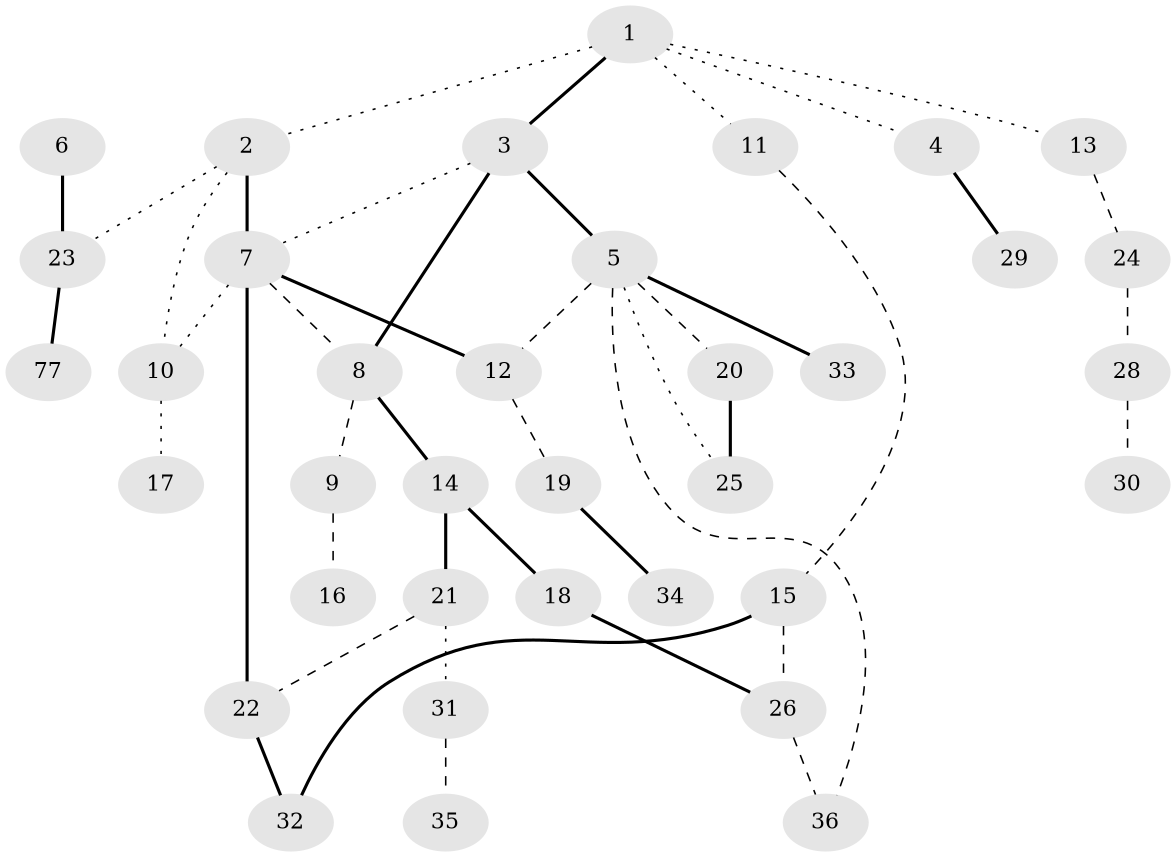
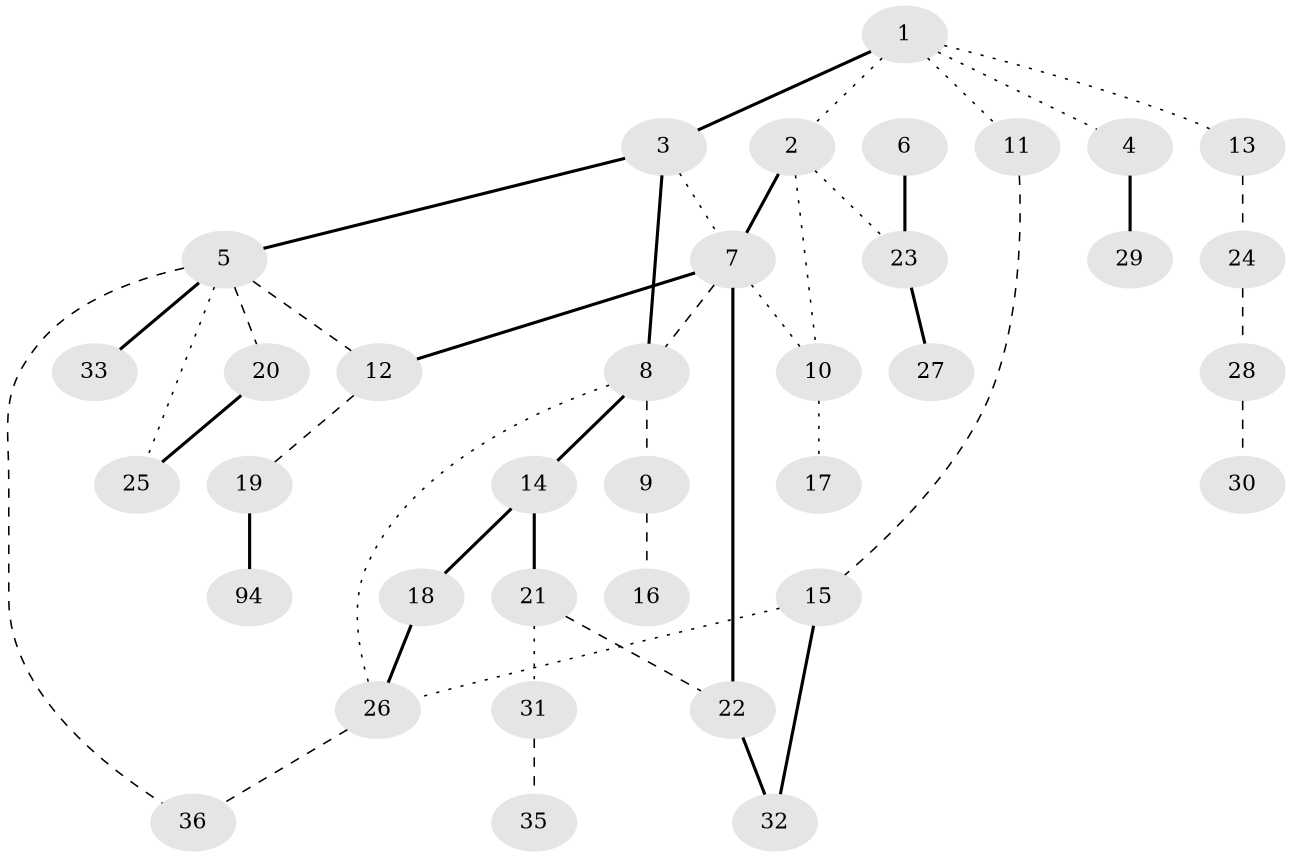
node "77": label "77" -> "27"
edge "8" -- "26": added
node "34": label "34" -> "94"
edge "15" -- "26": style dashed -> dotted
